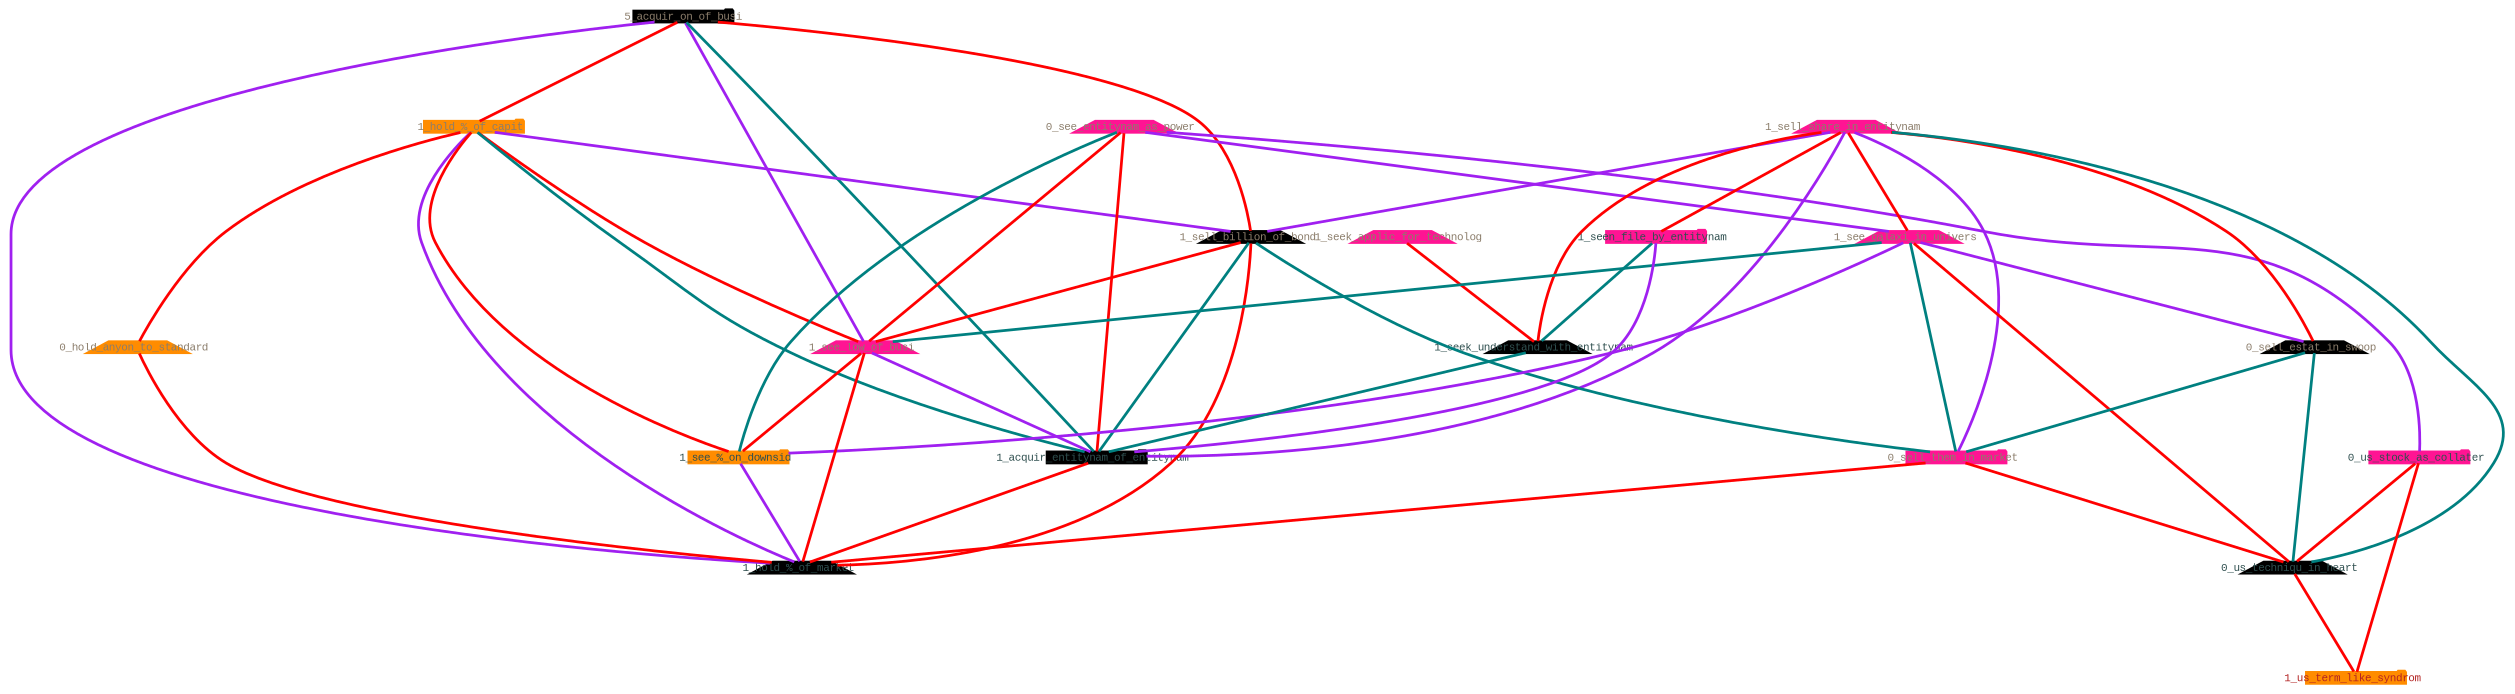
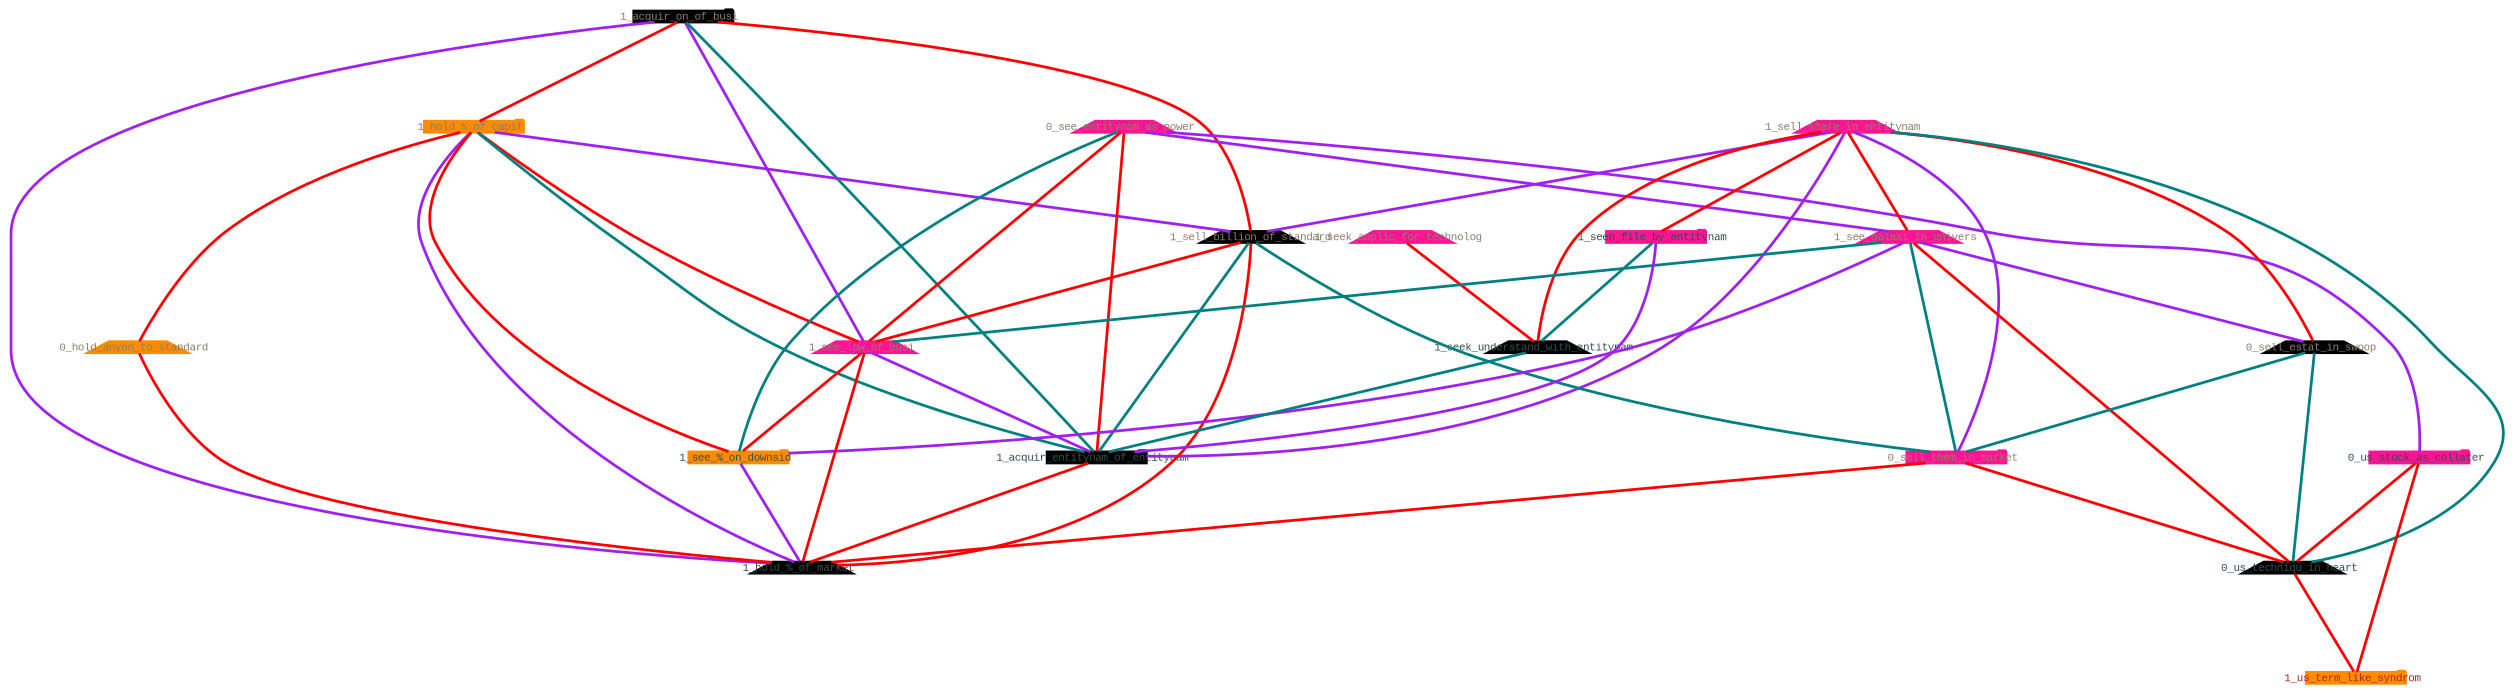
node "5_acquir_on_of_busi": label "5_acquir_on_of_busi" -> "1_acquir_on_of_busi"
node "1_sell_billion_of_bond": label "1_sell_billion_of_bond" -> "1_sell_billion_of_standard"
